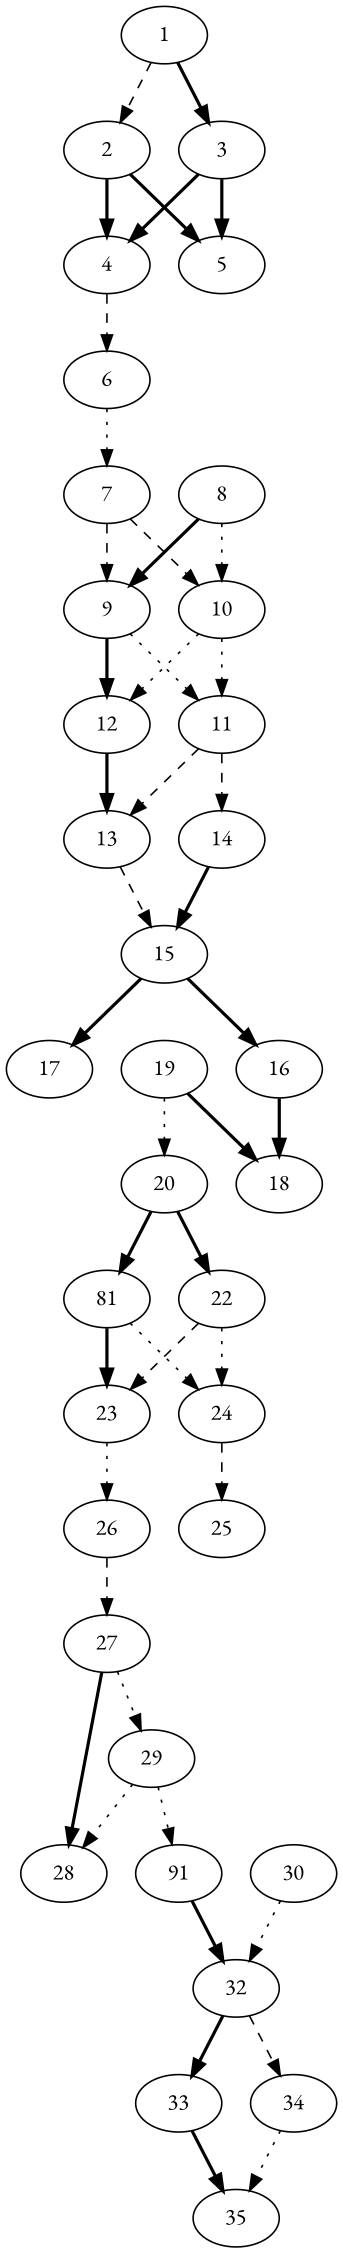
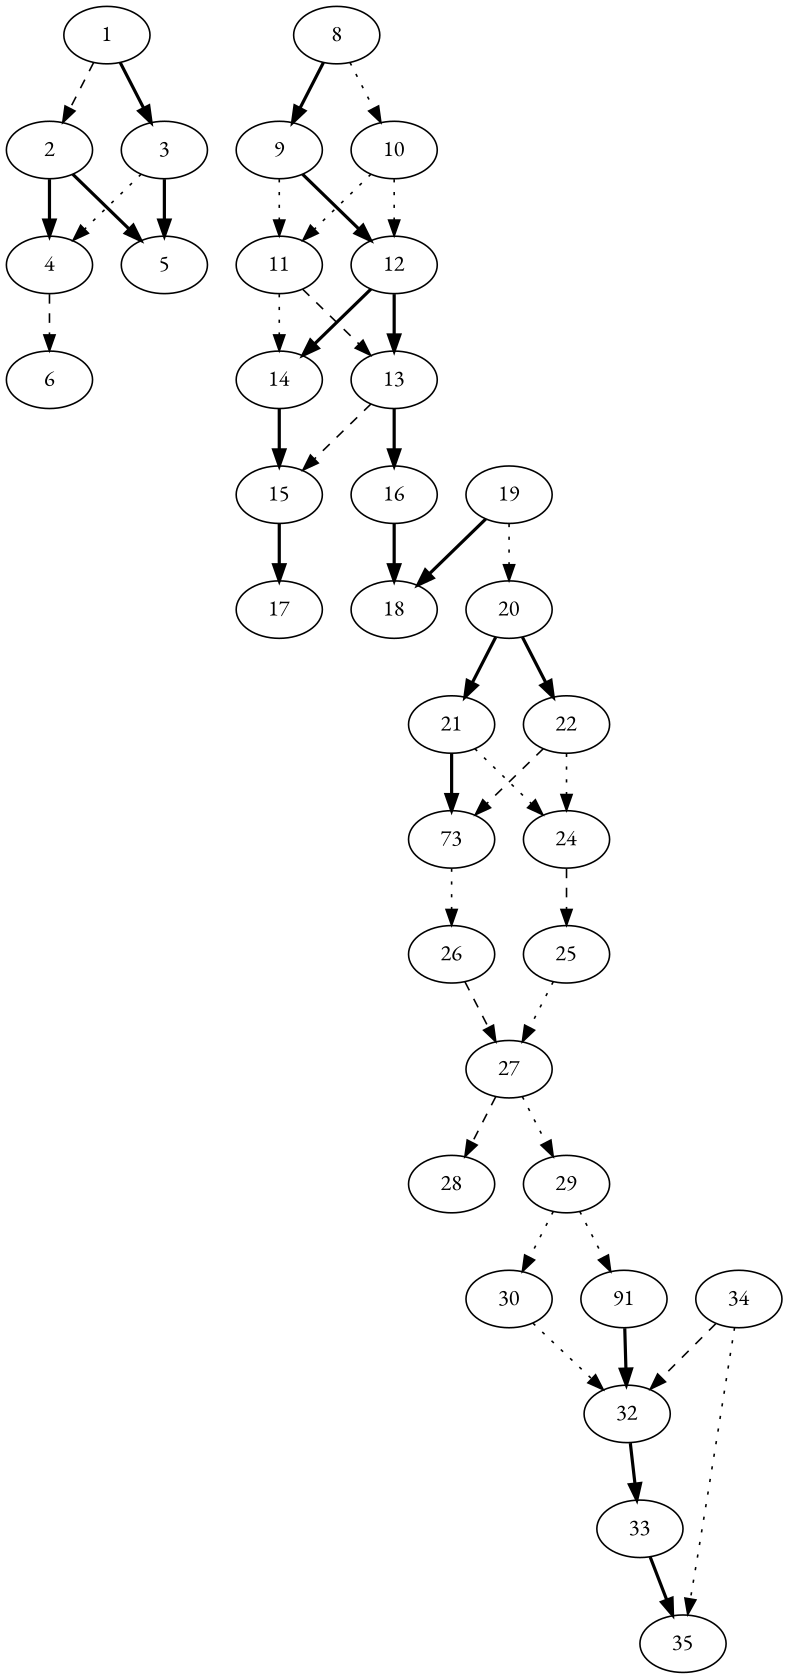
edge "3" -> "4": style bold -> dotted
edge "12" -> "14": added
node "7": removed
edge "11" -> "14": style dashed -> dotted
edge "25" -> "27": added
edge "15" -> "16": now "13" -> "16"
node "81": label "81" -> "21"
node "23": label "23" -> "73"
edge "27" -> "28": style bold -> dashed
edge "29" -> "28": now "29" -> "30"
edge "32" -> "34": reversed
